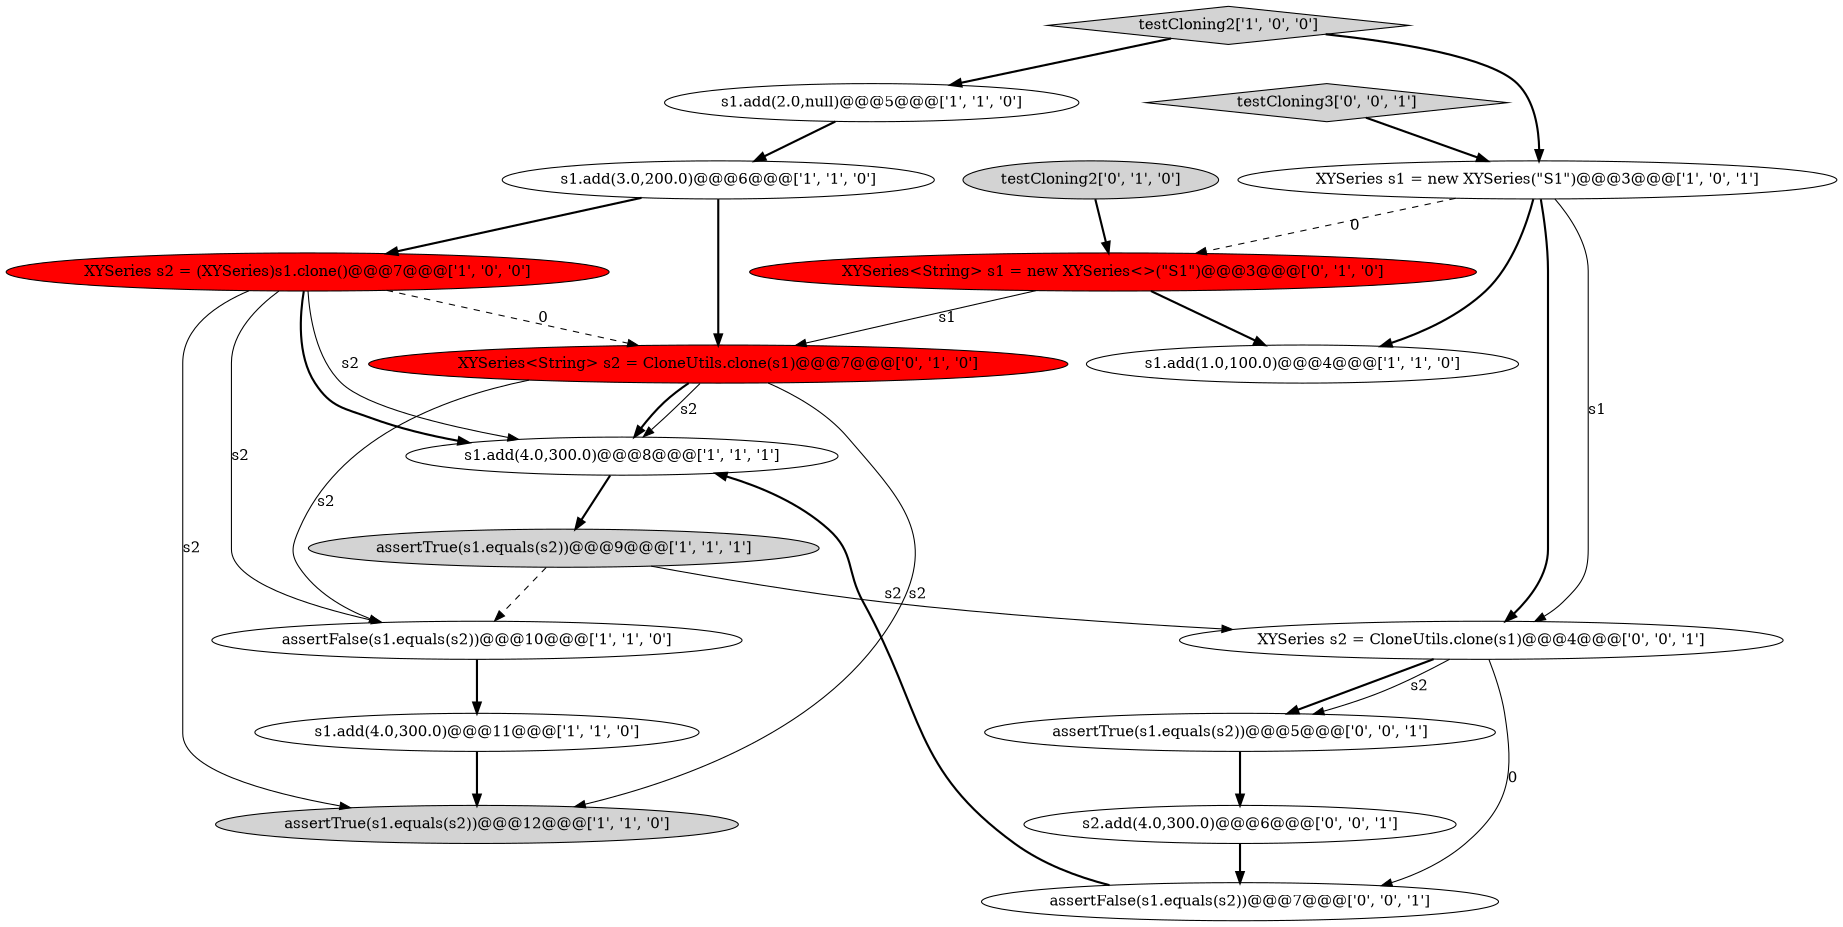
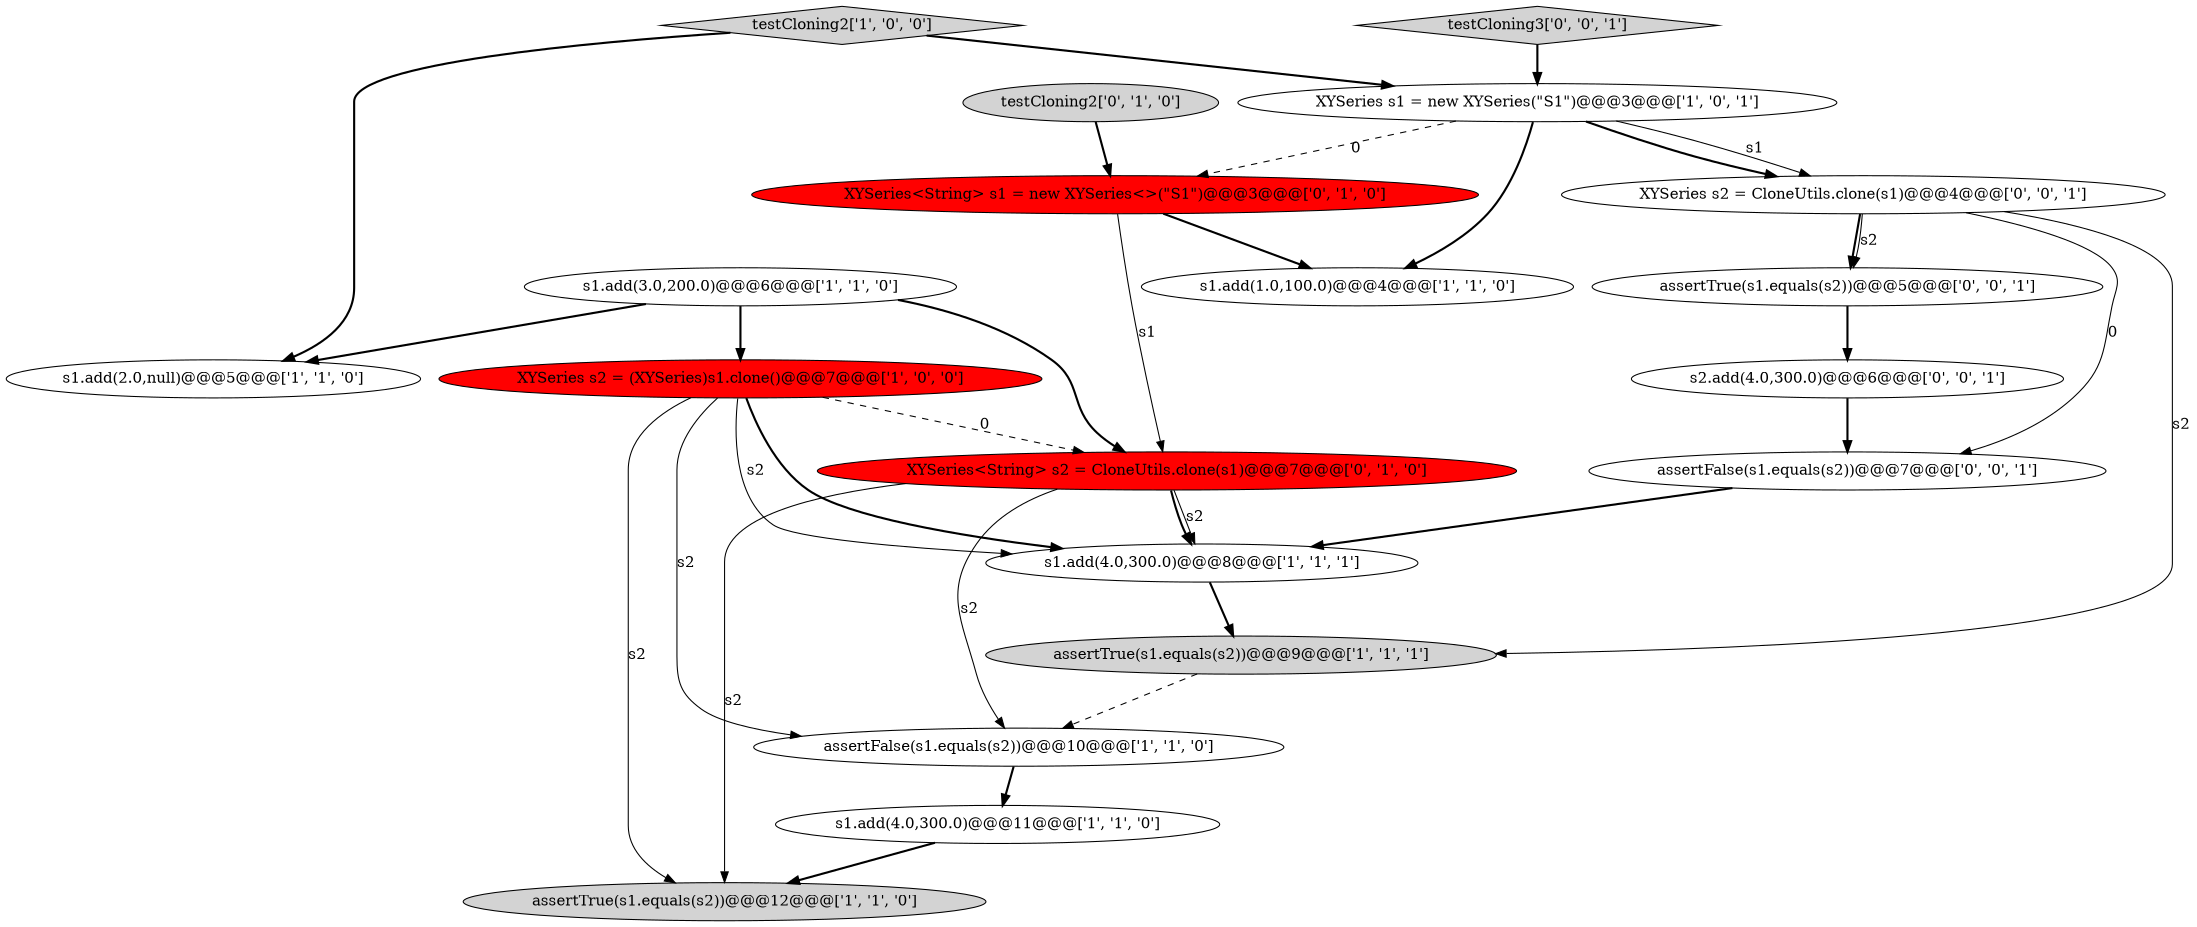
edge "s1.add(2.0,null)@@@5@@@['1', '1', '0']" -> "s1.add(3.0,200.0)@@@6@@@['1', '1', '0']": reversed
edge "assertTrue(s1.equals(s2))@@@9@@@['1', '1', '1']" -> "XYSeries s2 = CloneUtils.clone(s1)@@@4@@@['0', '0', '1']": reversed
